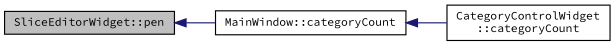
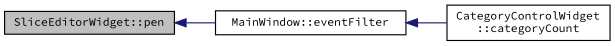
node "MainWindow::categoryCount": label "MainWindow::categoryCount" -> "MainWindow::eventFilter"
